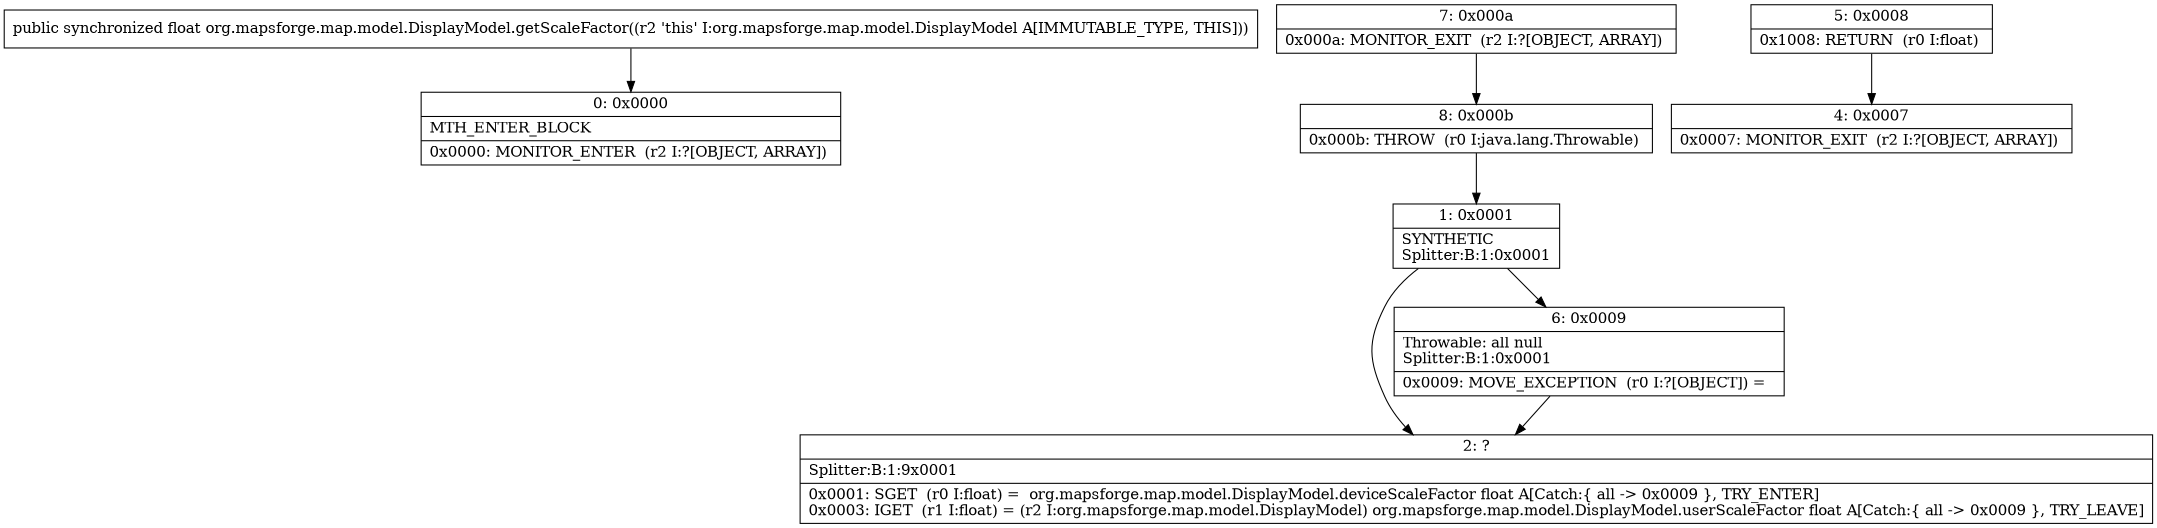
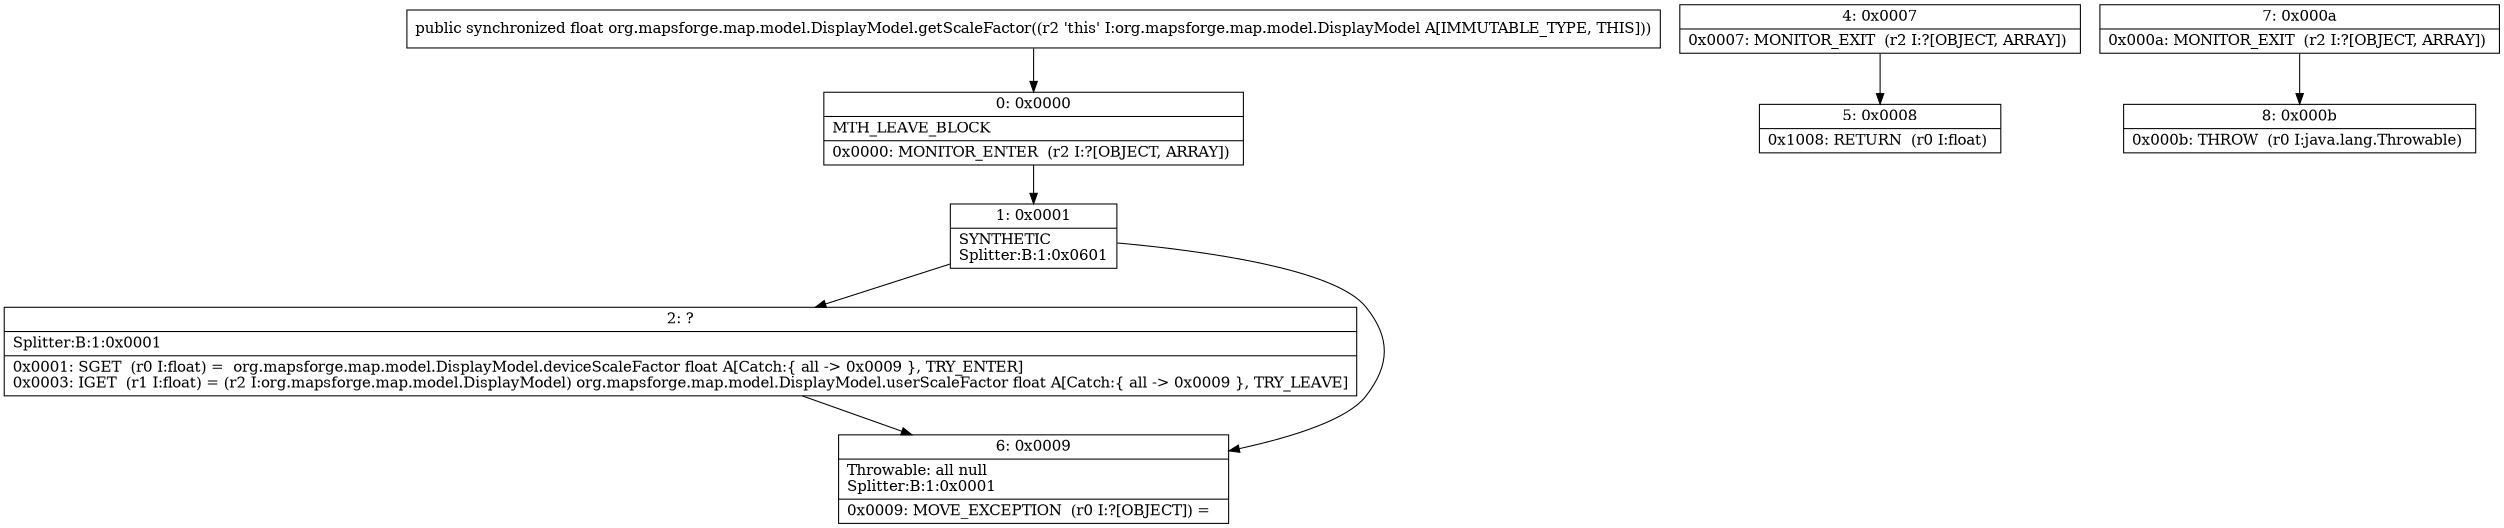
edge "5: 0x0008" -> "4: 0x0007": reversed
node "0: 0x0000": text "MTH_ENTER_BLOCK" -> "MTH_LEAVE_BLOCK"
edge "8: 0x000b" -> "1: 0x0001": now "0: 0x0000" -> "1: 0x0001"
node "1: 0x0001": text "Splitter:B:1:0x0001" -> "Splitter:B:1:0x0601"
edge "6: 0x0009" -> "2: ?": reversed
node "2: ?": text "Splitter:B:1:9x0001" -> "Splitter:B:1:0x0001"
